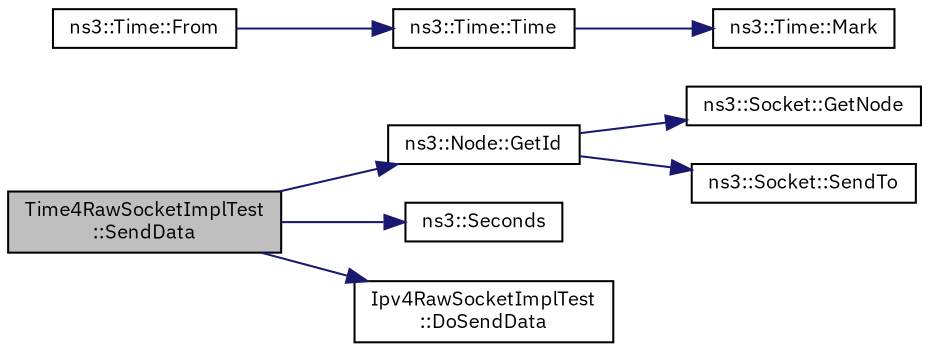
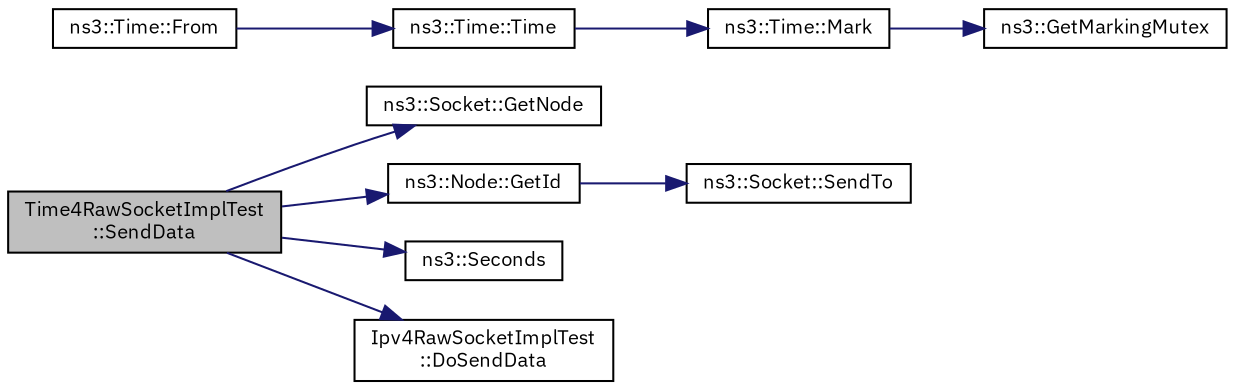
node "ns3::GetMarkingMutex": added
edge "ns3::Node::GetId" -> "ns3::Socket::GetNode": now "Time4RawSocketImplTest ::SendData" -> "ns3::Socket::GetNode"
